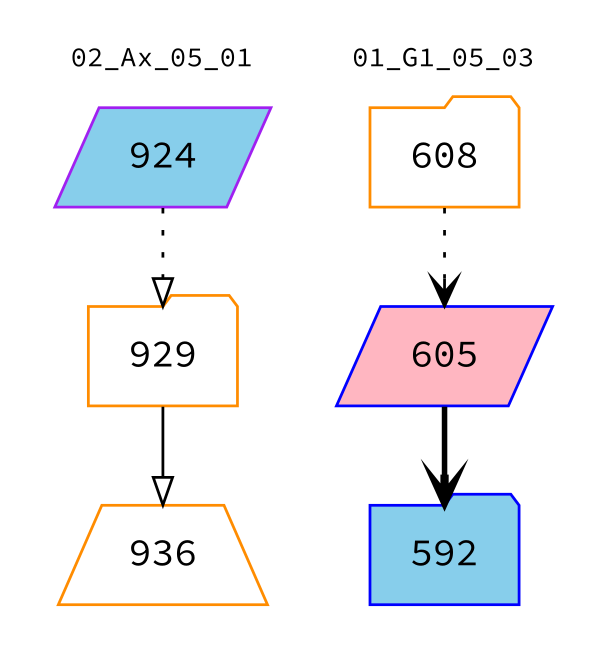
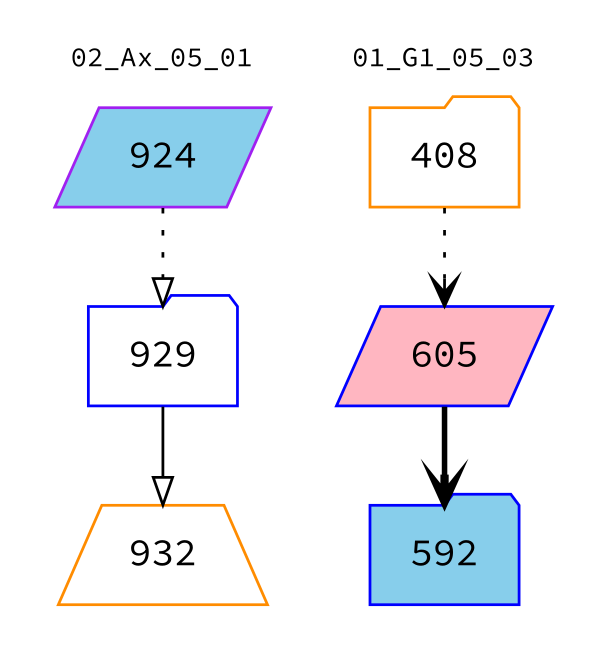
node "608": label "608" -> "408"
node "929": color darkorange -> blue
node "936": label "936" -> "932"
